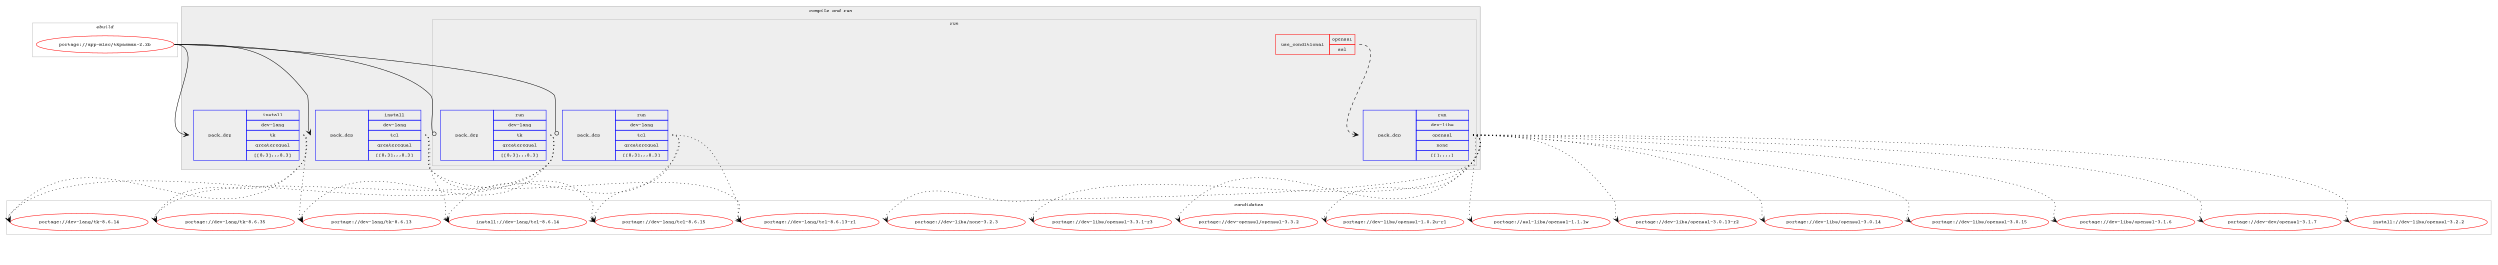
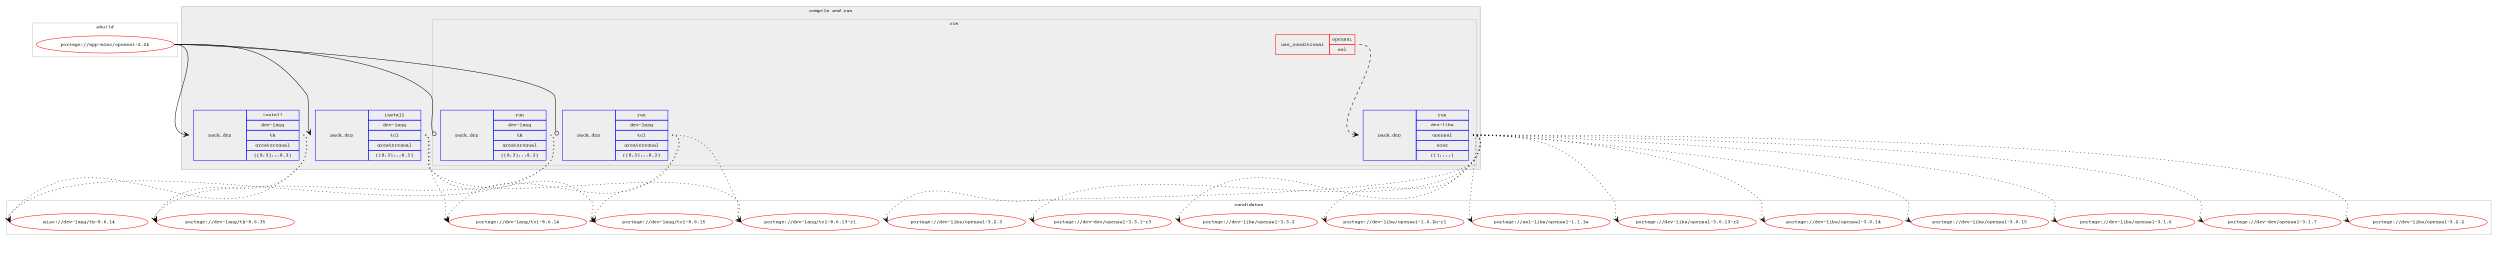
node "portage://app-misc/tkpasman-2.2b": label "portage://app-misc/tkpasman-2.2b" -> "portage://app-misc/openssl-2.2b"
node "portage://dev-lang/tk-8.6.14": label "portage://dev-lang/tk-8.6.14" -> "misc://dev-lang/tk-8.6.14"
node "portage://dev-lang/tk-8.6.13": removed
node "install://dev-lang/tcl-8.6.14": label "install://dev-lang/tcl-8.6.14" -> "portage://dev-lang/tcl-8.6.14"
node "portage://dev-libs/none-3.2.3": label "portage://dev-libs/none-3.2.3" -> "portage://dev-libs/openssl-3.2.3"
node "portage://dev-libs/openssl-3.3.1-r3": label "portage://dev-libs/openssl-3.3.1-r3" -> "portage://dev-dev/openssl-3.3.1-r3"
node "portage://dev-openssl/openssl-3.3.2": label "portage://dev-openssl/openssl-3.3.2" -> "portage://dev-libs/openssl-3.3.2"
node "install://dev-libs/openssl-3.2.2": label "install://dev-libs/openssl-3.2.2" -> "portage://dev-libs/openssl-3.2.2"
